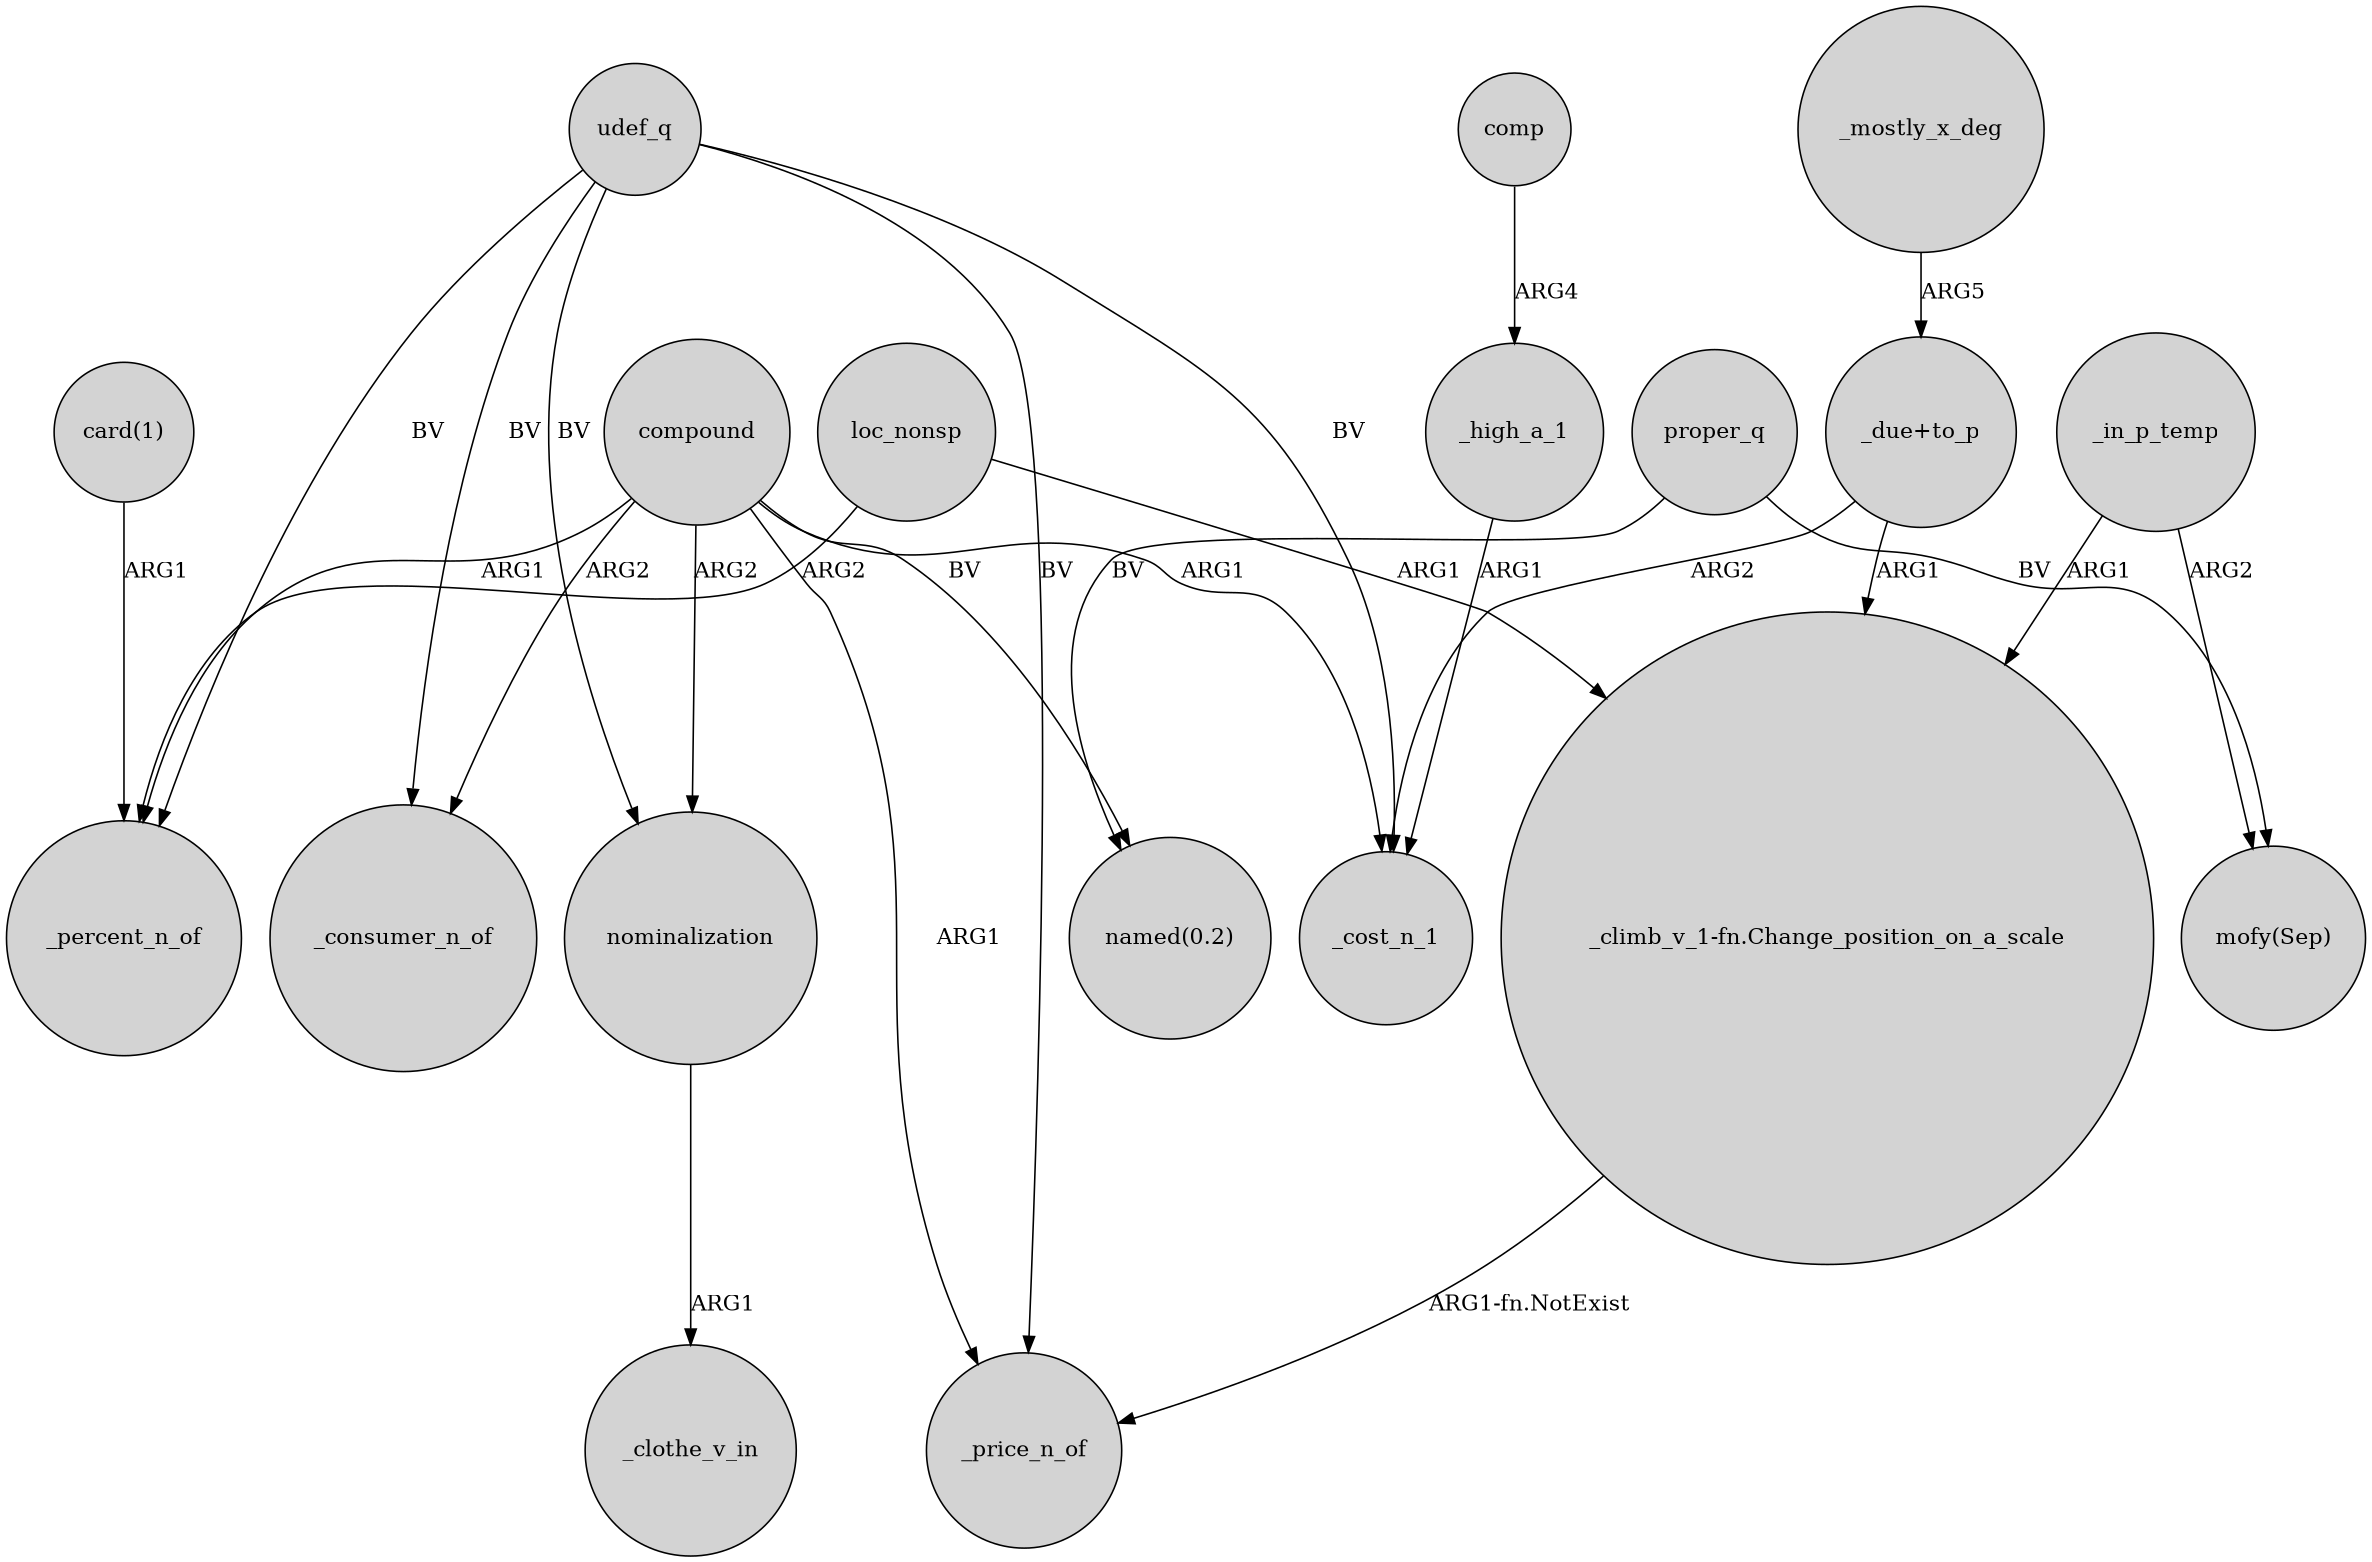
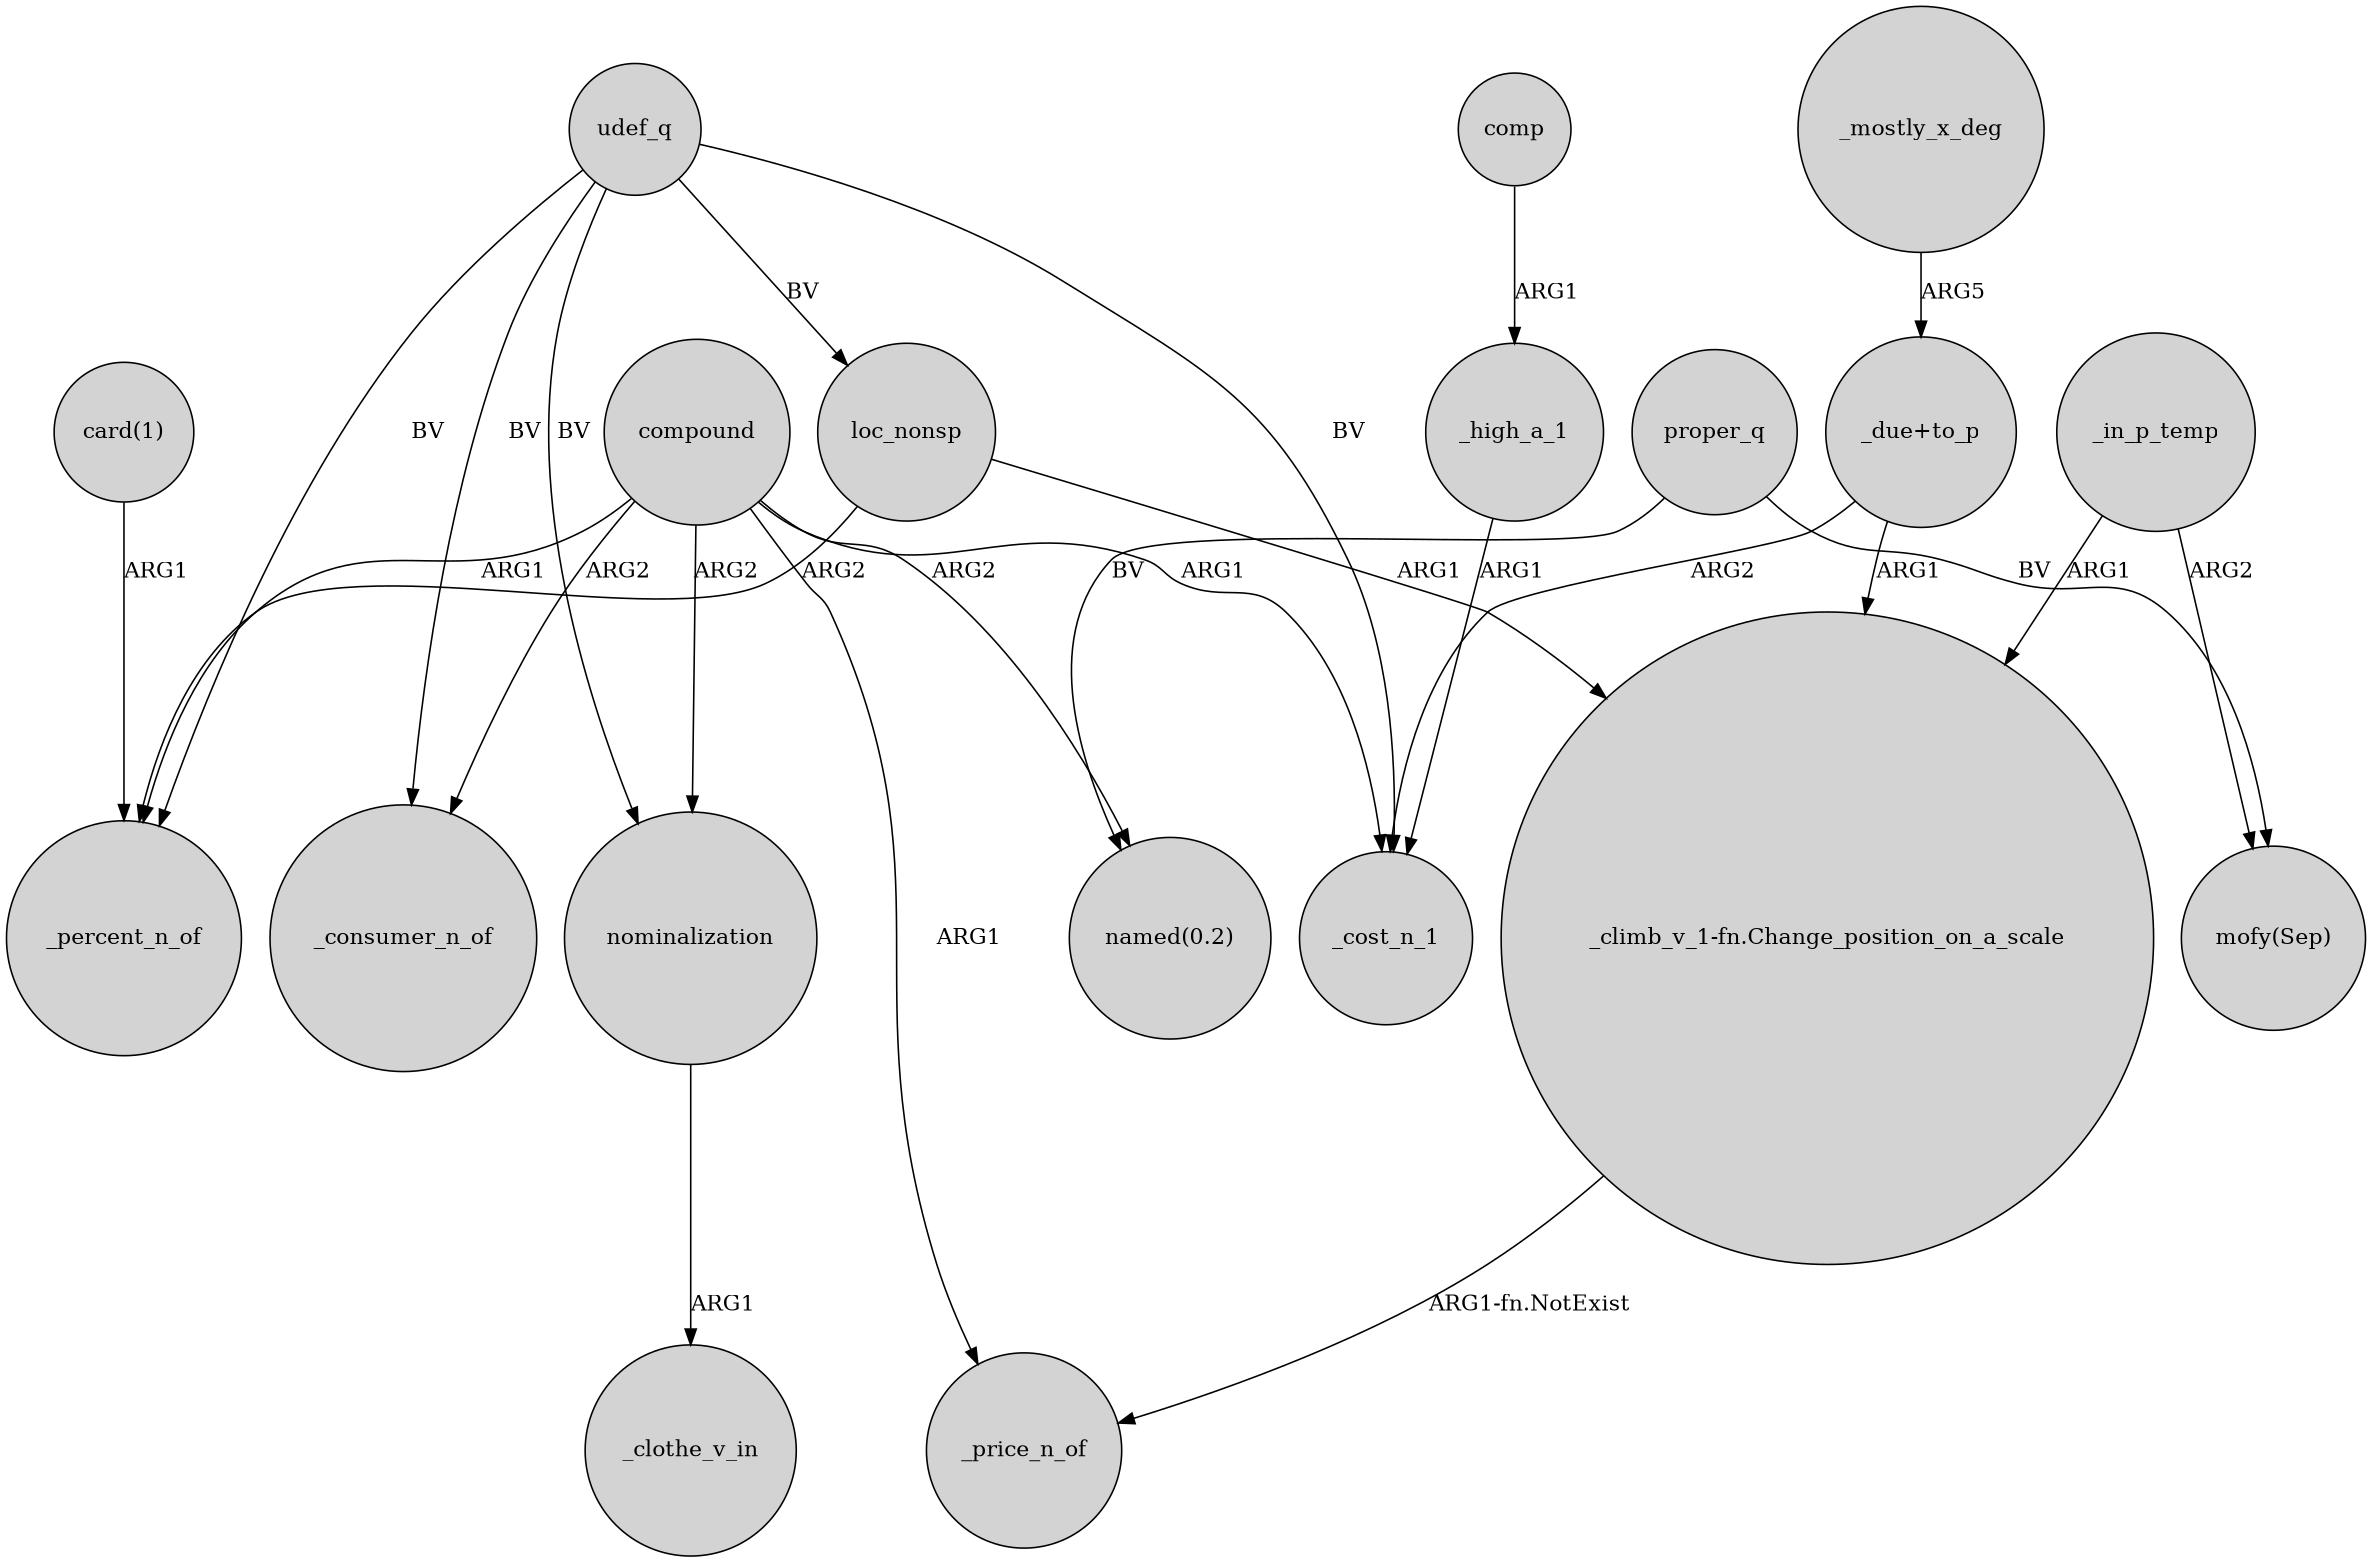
edge "comp" -> "_high_a_1": label "ARG4" -> "ARG1"
edge "compound" -> "named(0.2)": label "BV" -> "ARG2"
edge "udef_q" -> "_price_n_of": now "udef_q" -> "loc_nonsp"
